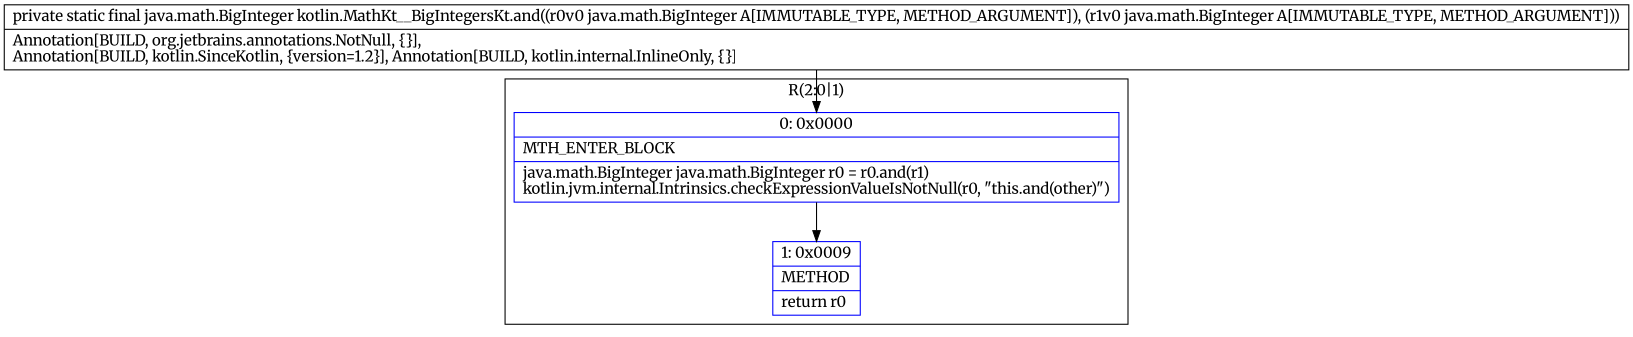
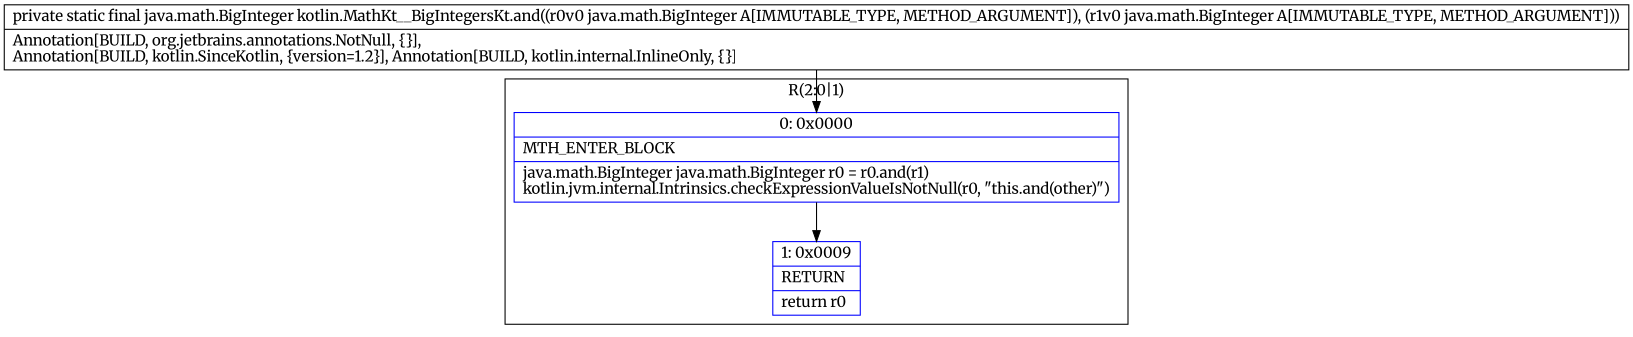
node "1: 0x0009": text "METHOD" -> "RETURN"
